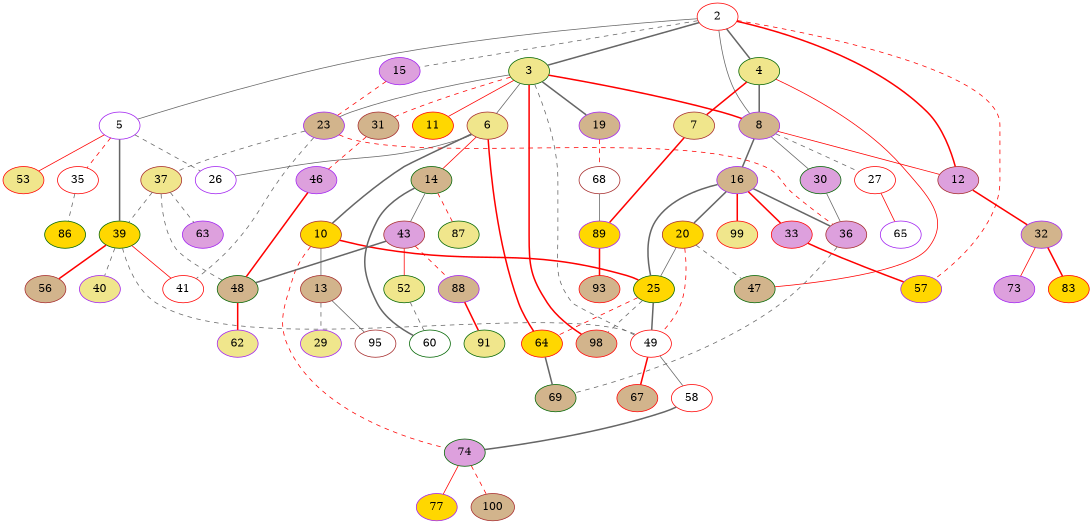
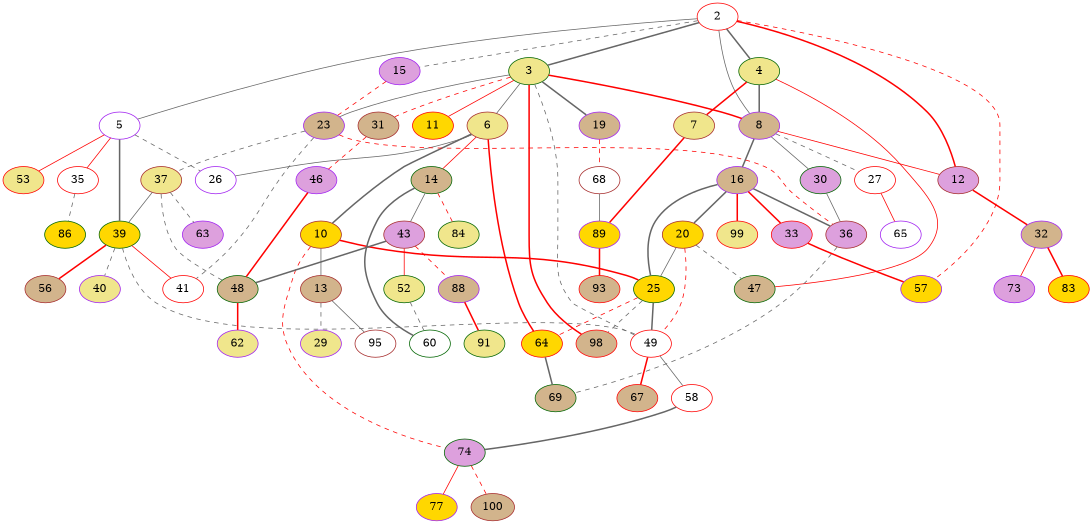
edge "5" -- "35": style dashed -> solid
edge "37" -- "39": style dashed -> solid
node "87": label "87" -> "84"
